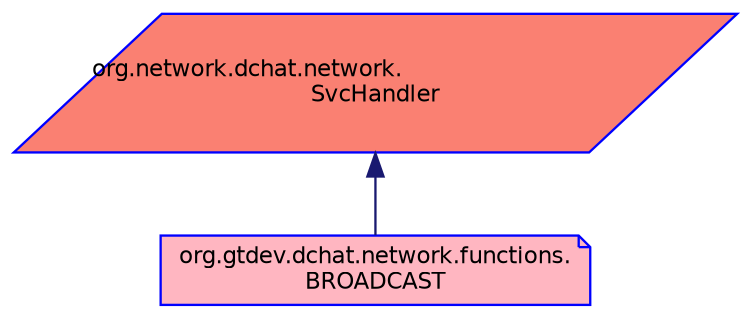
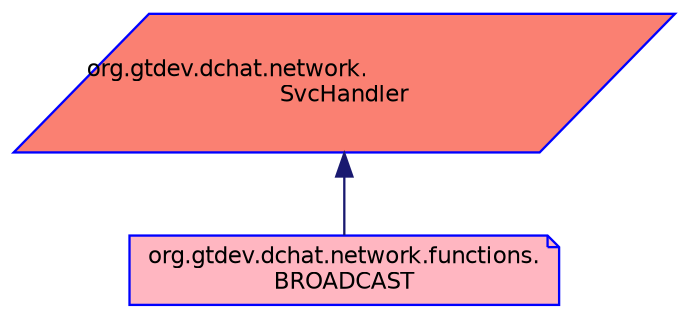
node "org.network.dchat.network. SvcHandler": label "org.network.dchat.network. SvcHandler" -> "org.gtdev.dchat.network. SvcHandler"
